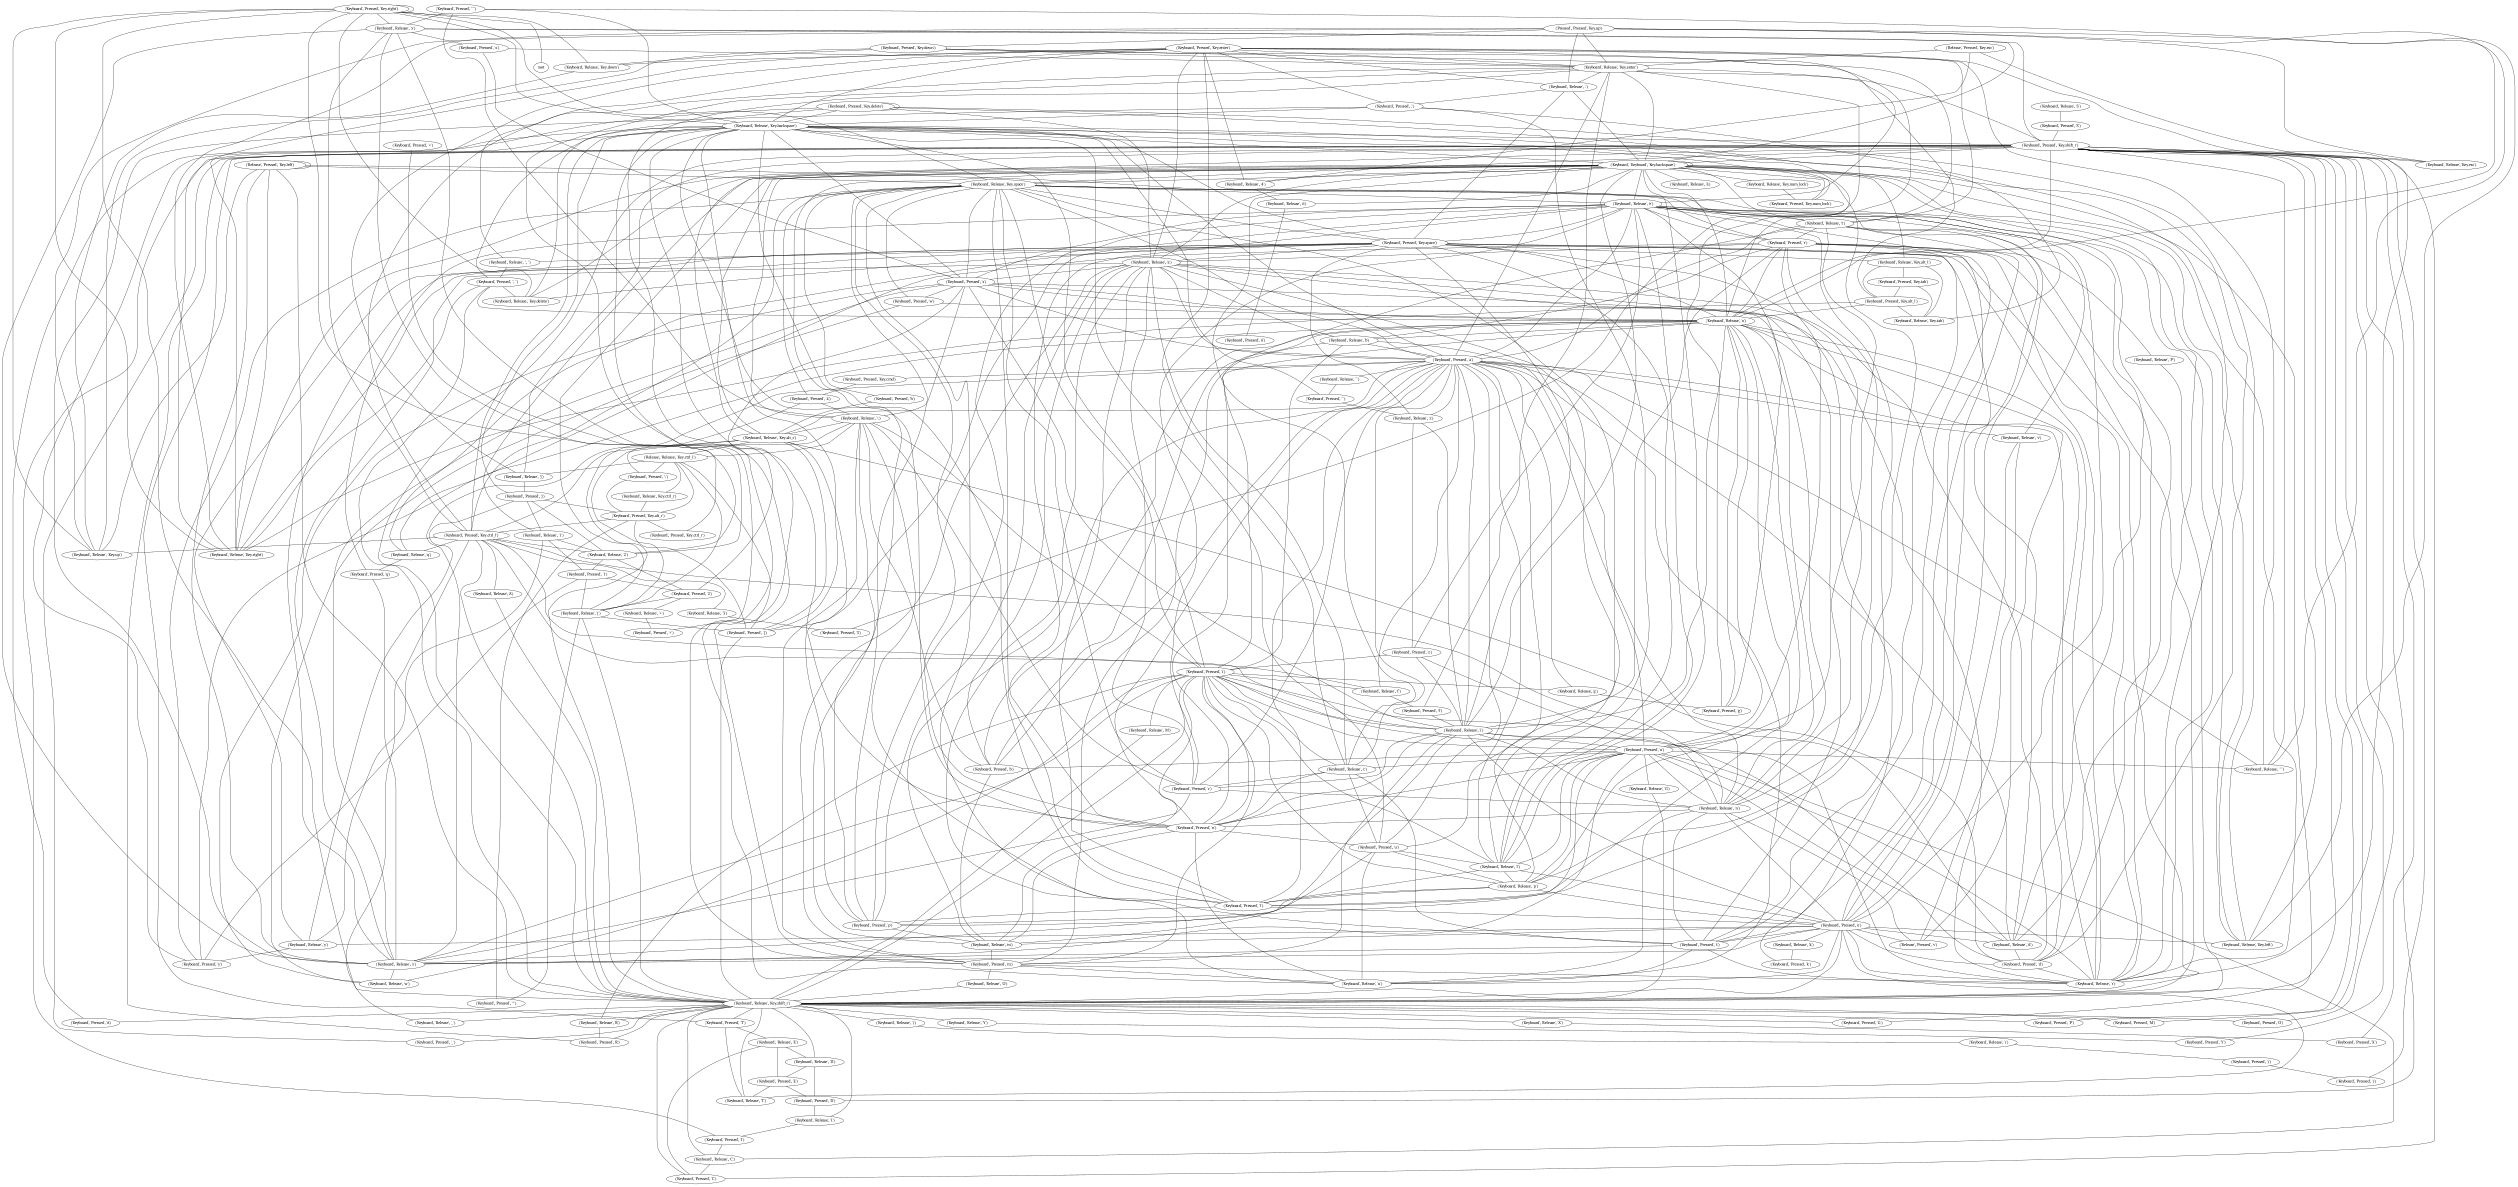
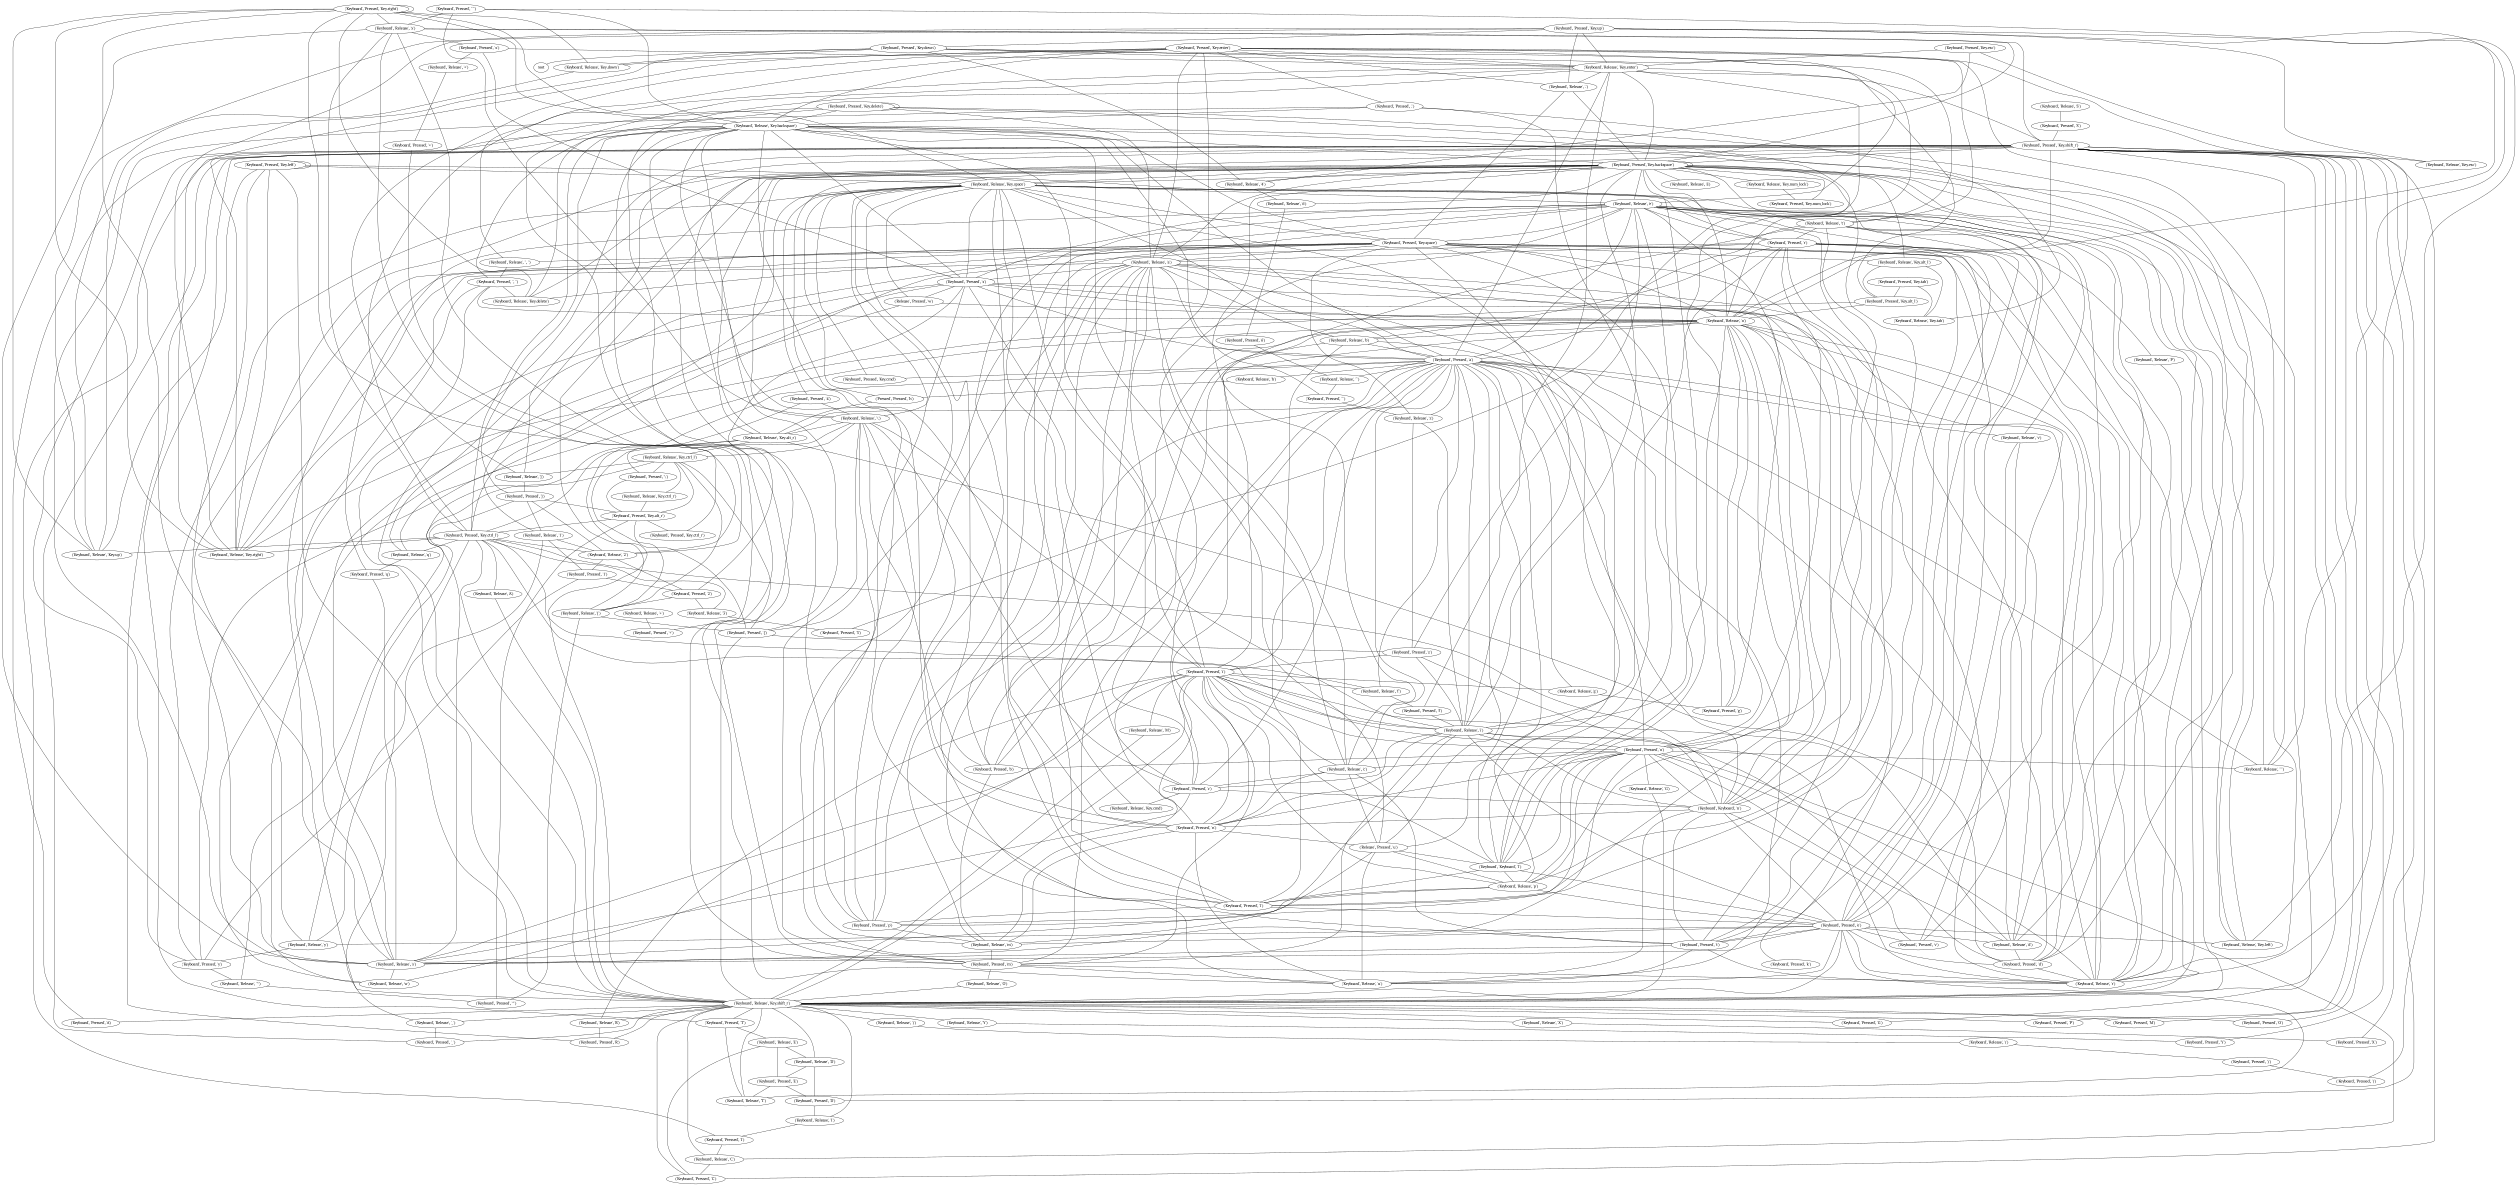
edge "('Keyboard', 'Pressed', 'Key.right')" -- "root": now "('Keyboard', 'Pressed', 'Key.down')" -- "root"
node "('Pressed', 'Pressed', 'Key.up')": label "('Pressed', 'Pressed', 'Key.up')" -> "('Keyboard', 'Pressed', 'Key.up')"
node "('Release', 'Pressed', 'Key.esc')": label "('Release', 'Pressed', 'Key.esc')" -> "('Keyboard', 'Pressed', 'Key.esc')"
node "('Keyboard', 'Release', '<')": added
edge "('Keyboard', 'Release', '.')" -- "('Keyboard', 'Pressed', '.')": removed
edge "('Keyboard', 'Pressed', 'Key.enter')" -- "('Keyboard', 'Release', '4')": now "('Keyboard', 'Pressed', 'Key.down')" -- "('Keyboard', 'Release', '4')"
edge "('Keyboard', 'Release', 'Key.backspace')" -- "('Keyboard', 'Pressed', 'Key.shift_r')": removed
edge "('Keyboard', 'Release', 'Key.backspace')" -- "('Keyboard', 'Pressed', 'Key.num_lock')": removed
edge "('Keyboard', 'Pressed', 'Key.shift_r')" -- "('Keyboard', 'Release', 'Key.esc')": removed
node "('Release', 'Pressed', 'Key.left')": label "('Release', 'Pressed', 'Key.left')" -> "('Keyboard', 'Pressed', 'Key.left')"
node "('Keyboard', 'Keyboard', 'Key.backspace')": label "('Keyboard', 'Keyboard', 'Key.backspace')" -> "('Keyboard', 'Pressed', 'Key.backspace')"
edge "('Keyboard', 'Release', 'Key.alt_l')" -- "('Keyboard', 'Pressed', 'Key.tab')": removed
node "('Keyboard', 'Pressed', 'w')": label "('Keyboard', 'Pressed', 'w')" -> "('Release', 'Pressed', 'w')"
edge "('Keyboard', 'Pressed', 'Key.alt_l')" -- "('Keyboard', 'Release', 'Key.tab')": removed
edge "('Keyboard', 'Pressed', 'ó')" -- "('Keyboard', 'Release', '´')": added
node "('Keyboard', 'Release', 'h')": added
edge "('Keyboard', 'Pressed', 'Key.cmd')" -- "('Keyboard', 'Pressed', '4')": now "('Keyboard', 'Pressed', 'Key.cmd')" -- "('Keyboard', 'Release', 'Key.space')"
node "('Keyboard', 'Pressed', 'h')": label "('Keyboard', 'Pressed', 'h')" -> "('Pressed', 'Pressed', 'h')"
edge "('Keyboard', 'Pressed', 'Key.shift_r')" -- "('Keyboard', 'Release', 'Key.left')": removed
node "('Release', 'Release', 'Key.ctrl_l')": label "('Release', 'Release', 'Key.ctrl_l')" -> "('Keyboard', 'Release', 'Key.ctrl_l')"
edge "('Keyboard', 'Pressed', 'Key.ctrl_l')" -- "('Keyboard', 'Release', 'Key.right')": added
edge "('Keyboard', 'Release', 'Key.alt_r')" -- "('Keyboard', 'Pressed', '{')": now "('Keyboard', 'Pressed', 'z')" -- "('Keyboard', 'Pressed', '{')"
edge "('Keyboard', 'Pressed', '1')" -- "('Keyboard', 'Release', '{')": removed
edge "('Keyboard', 'Pressed', '2')" -- "('Keyboard', 'Release', '+')": now "('Keyboard', 'Pressed', '2')" -- "('Keyboard', 'Release', '3')"
edge "('Keyboard', 'Release', 'Key.alt_r')" -- "('Keyboard', 'Pressed', 'n')": removed
node "('Keyboard', 'Release', 'Key.cmd')": added
node "('Keyboard', 'Release', 'n')": label "('Keyboard', 'Release', 'n')" -> "('Keyboard', 'Keyboard', 'n')"
edge "('Keyboard', 'Release', '{')" -- "('Keyboard', 'Release', 'Key.shift_r')": removed
node "('Keyboard', 'Pressed', 'u')": label "('Keyboard', 'Pressed', 'u')" -> "('Release', 'Pressed', 'u')"
node "('Keyboard', 'Release', 'l')": label "('Keyboard', 'Release', 'l')" -> "('Keyboard', 'Keyboard', 'l')"
node "('Keyboard', 'Release', 'k')": removed
node "('Release', 'Pressed', 'v')": label "('Release', 'Pressed', 'v')" -> "('Keyboard', 'Pressed', 'v')"
node "('Keyboard', 'Release', '^')": added
edge "('Keyboard', 'Release', '_')" -- "('Keyboard', 'Pressed', '_')": added
